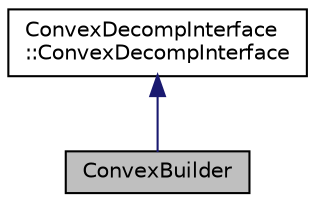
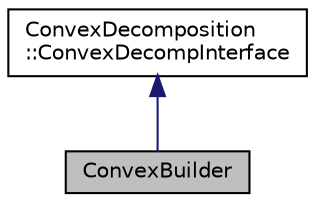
node "ConvexDecompInterface ::ConvexDecompInterface": label "ConvexDecompInterface ::ConvexDecompInterface" -> "ConvexDecomposition ::ConvexDecompInterface"
